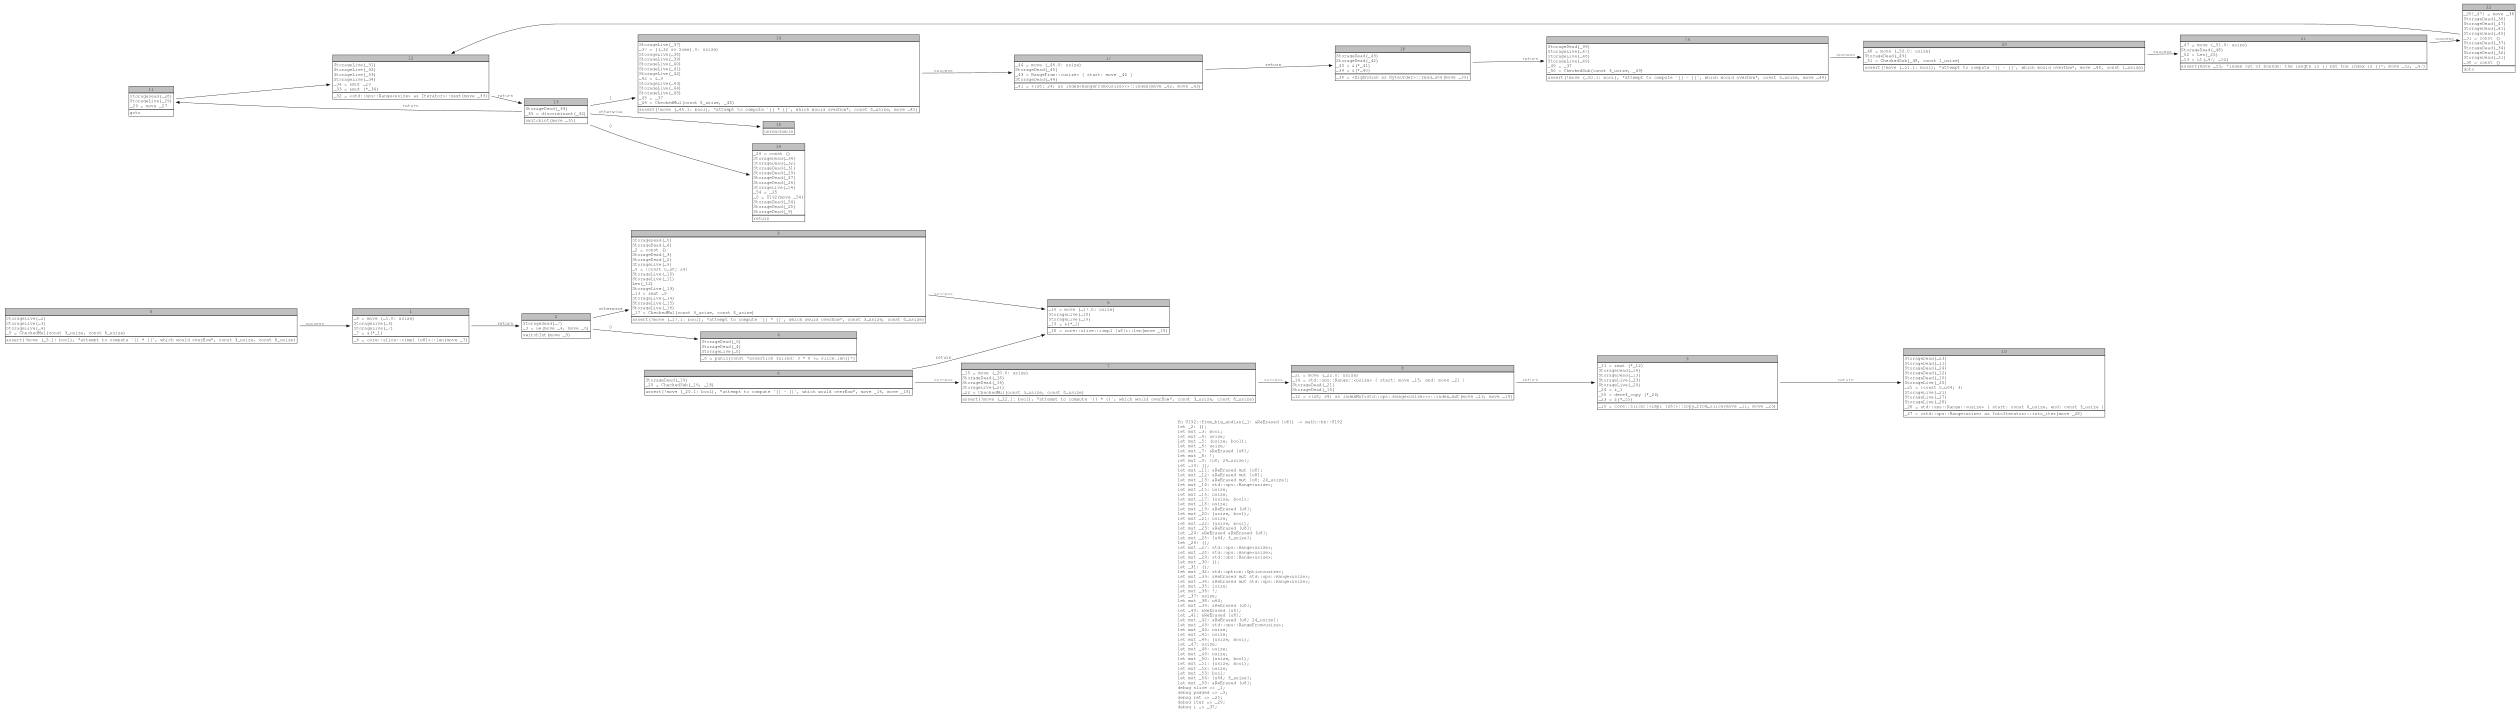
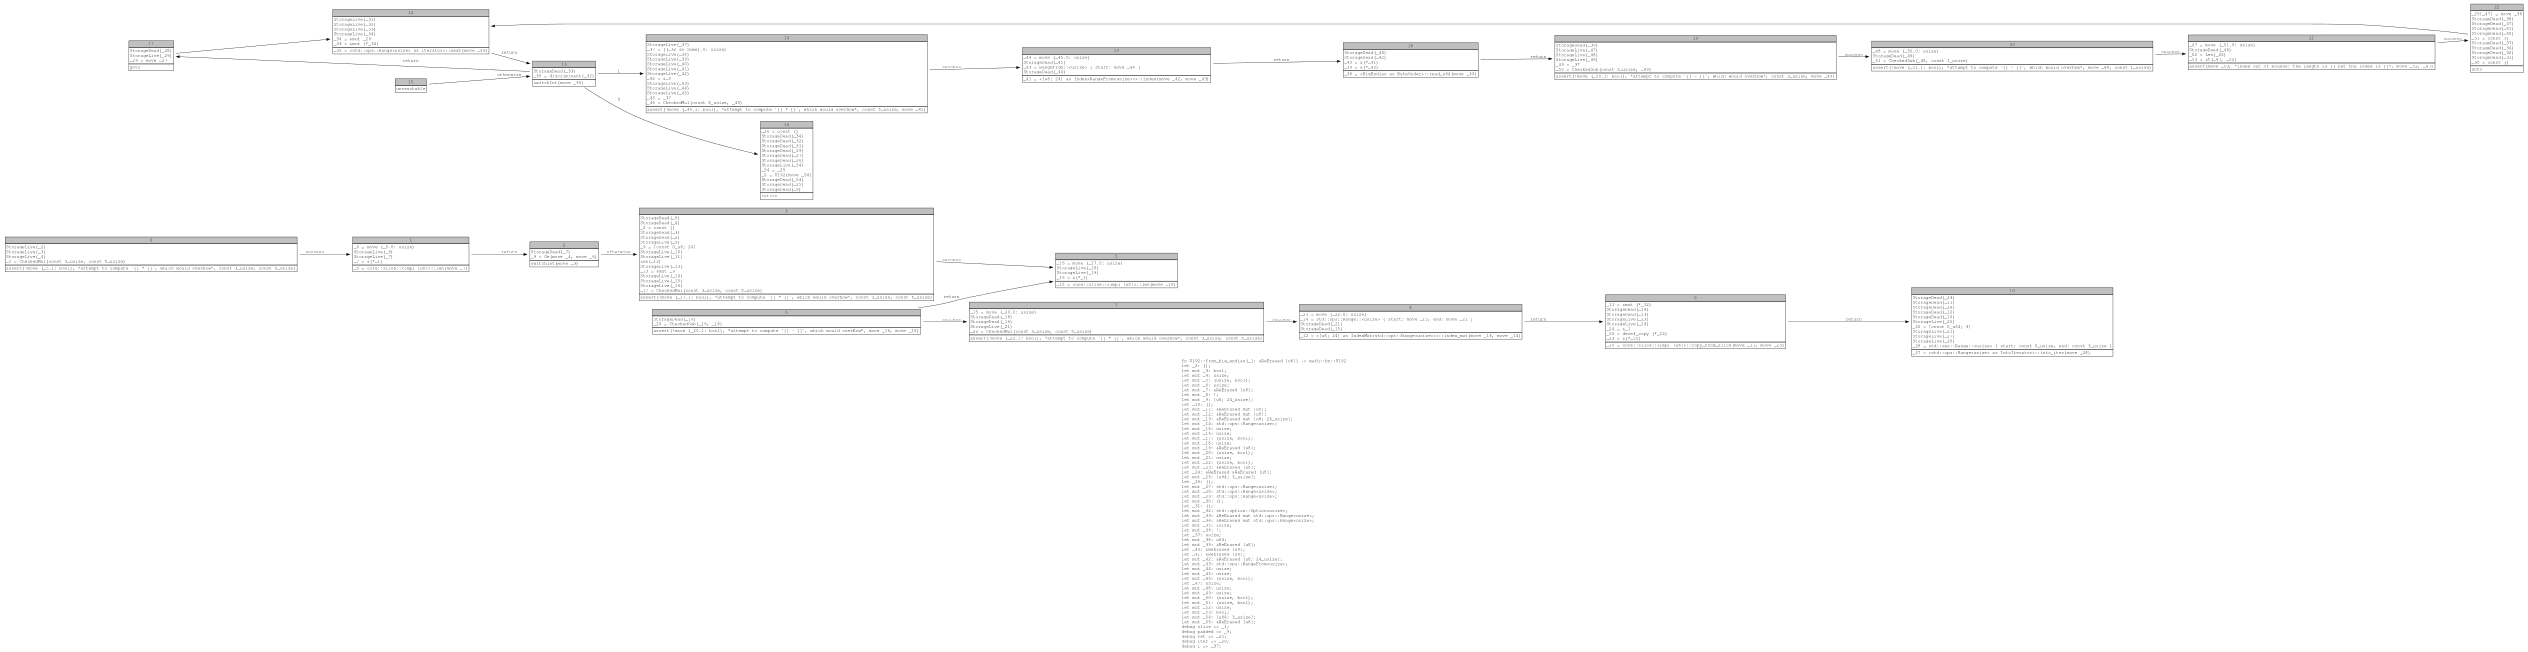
edge "13" -> "15": reversed
node "4": removed
